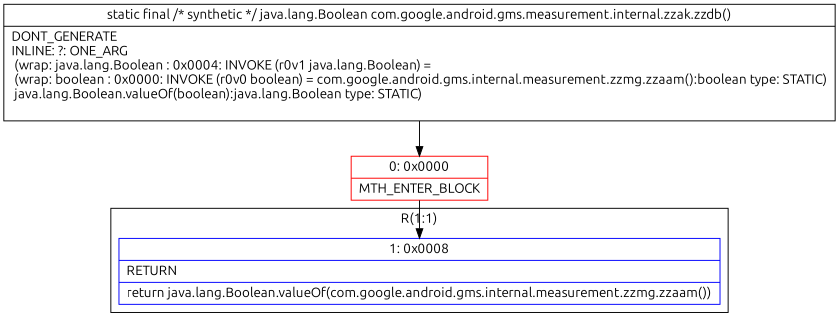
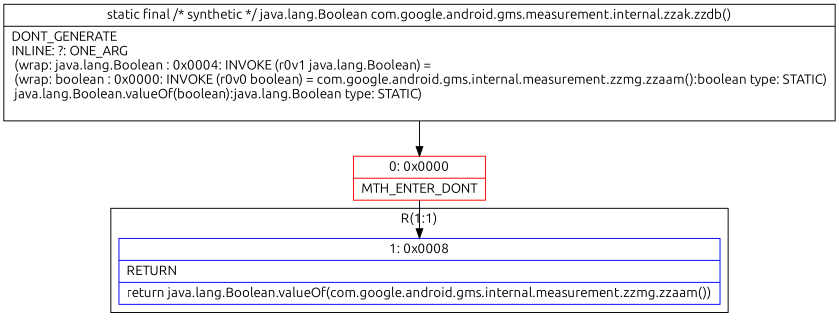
node "0: 0x0000": text "MTH_ENTER_BLOCK" -> "MTH_ENTER_DONT"
